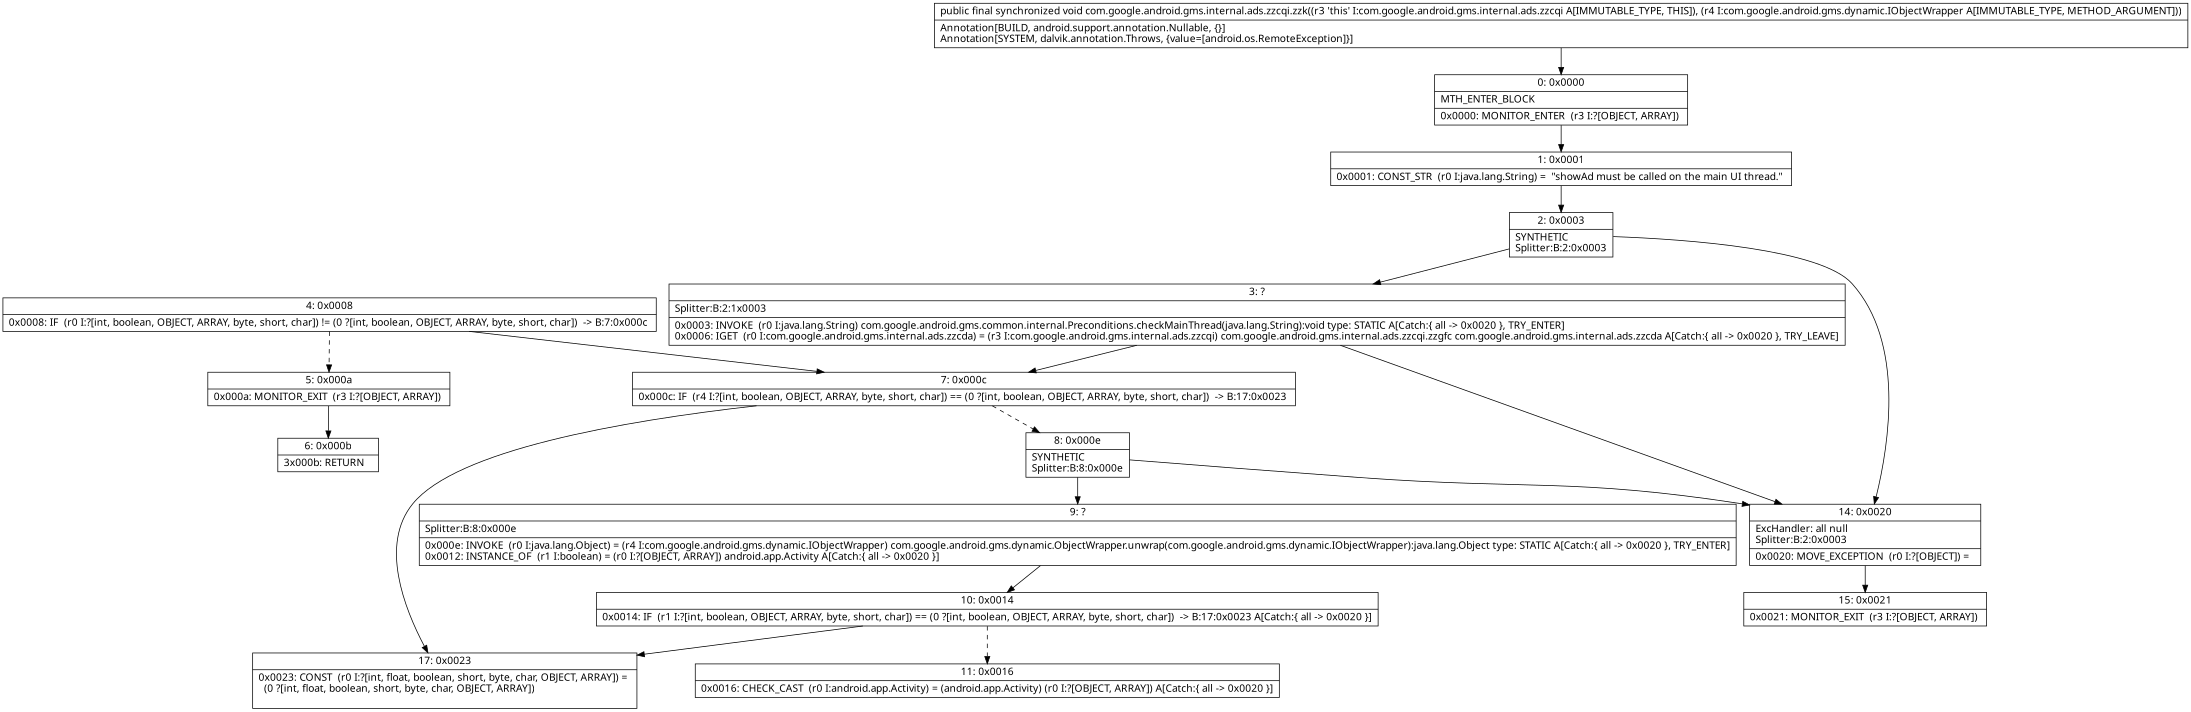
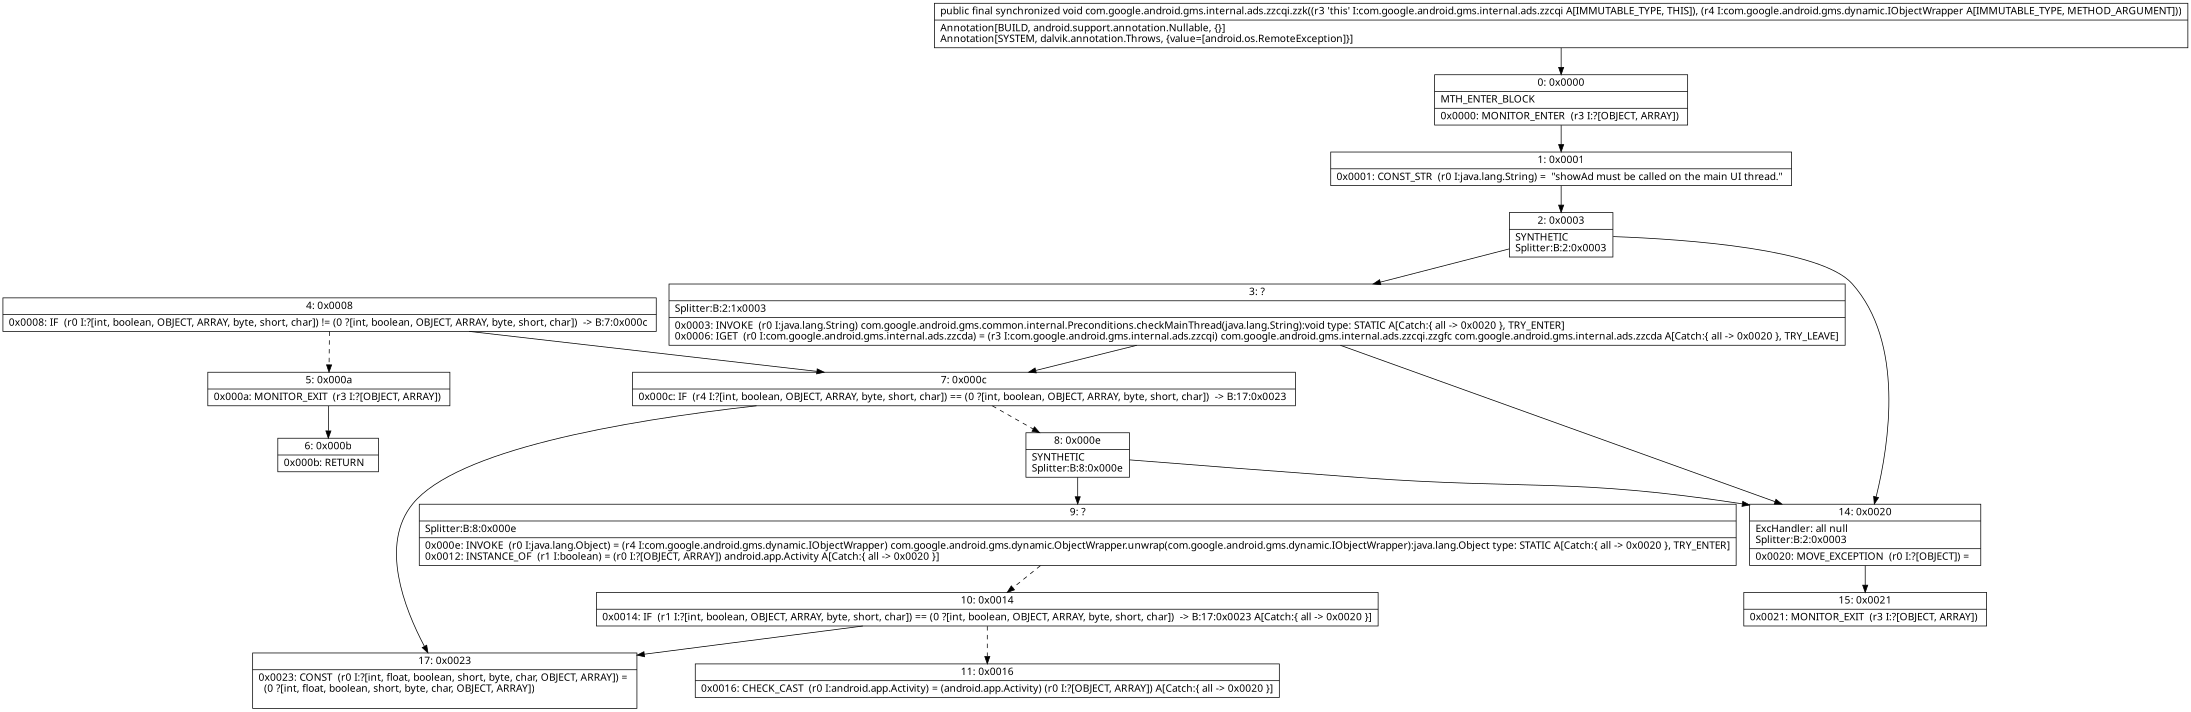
node "6: 0x000b": text "3x000b: RETURN" -> "0x000b: RETURN"
edge "9: ?" -> "10: 0x0014": style solid -> dashed
